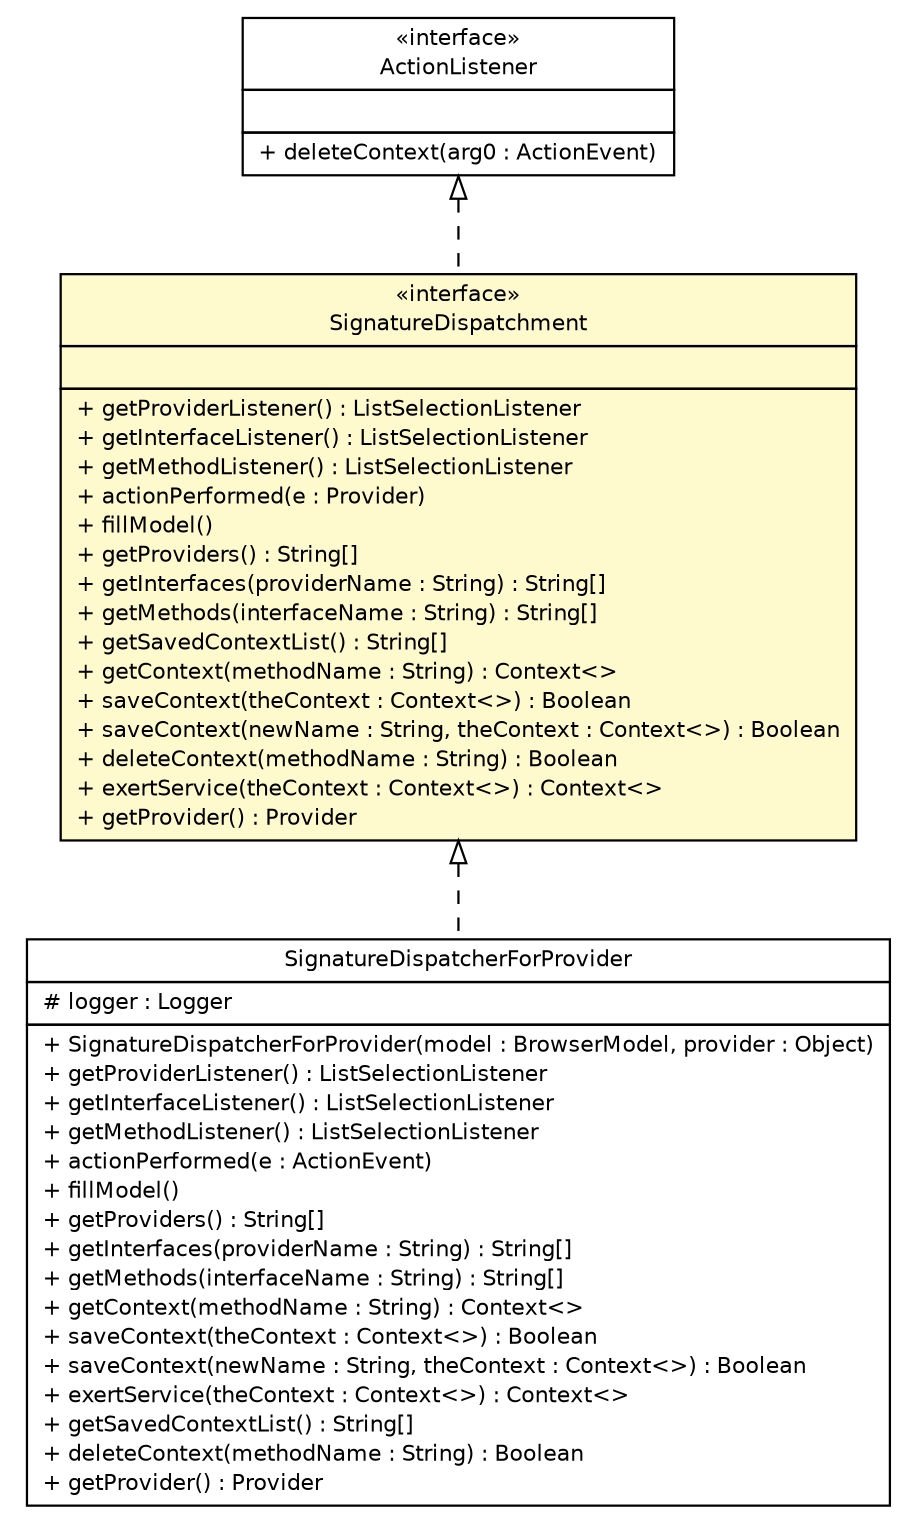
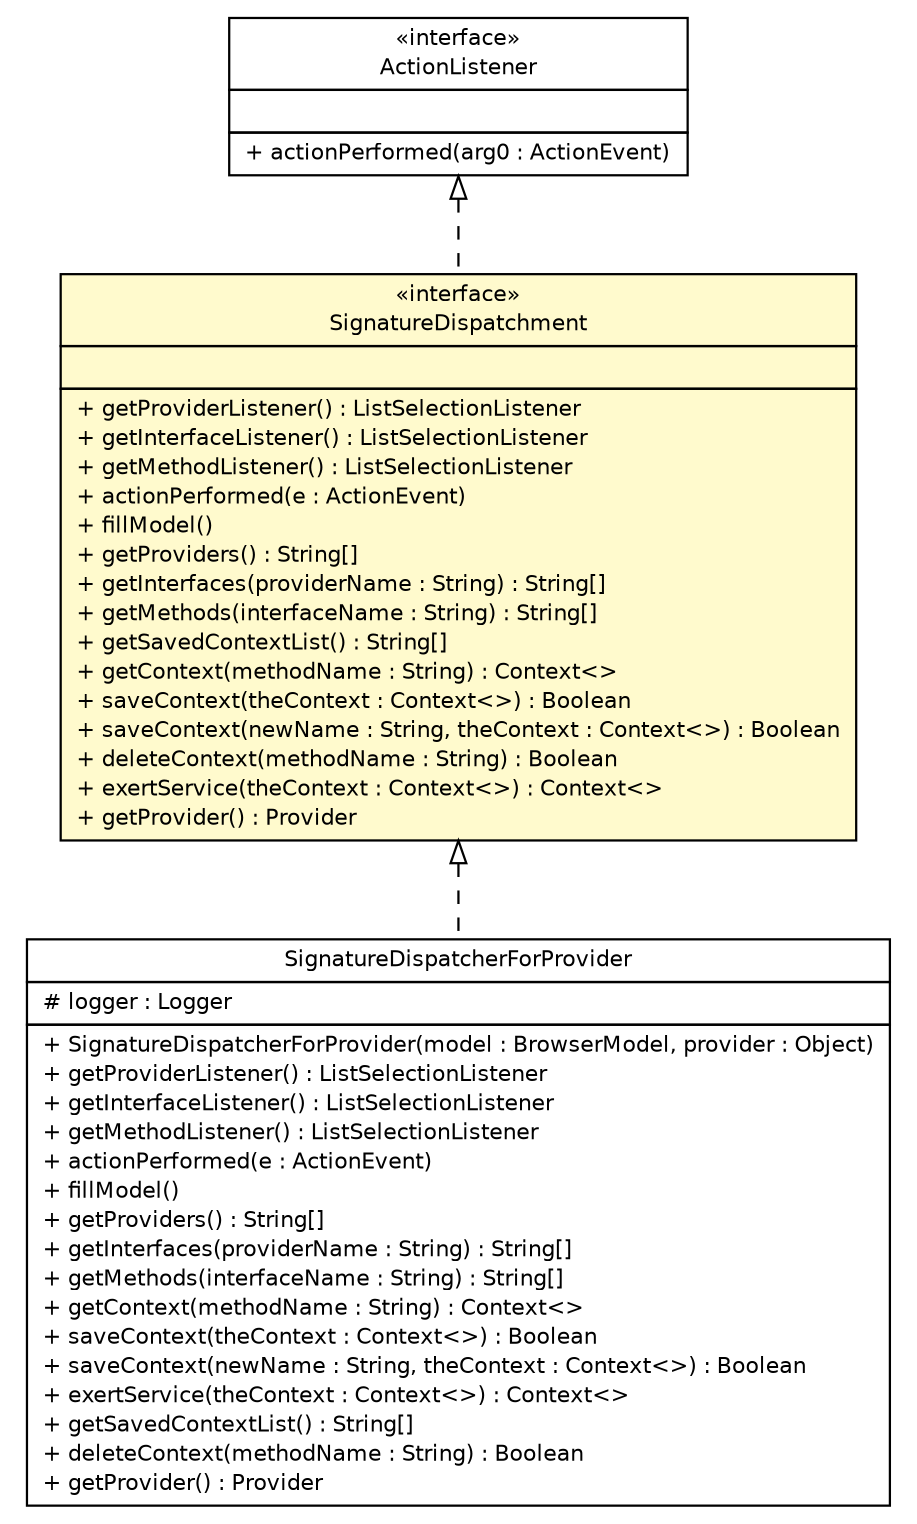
node "ActionListener": text "+ deleteContext(arg0 : ActionEvent)" -> "+ actionPerformed(arg0 : ActionEvent)"
node "SignatureDispatchment": text "+ actionPerformed(e : Provider)" -> "+ actionPerformed(e : ActionEvent)"
